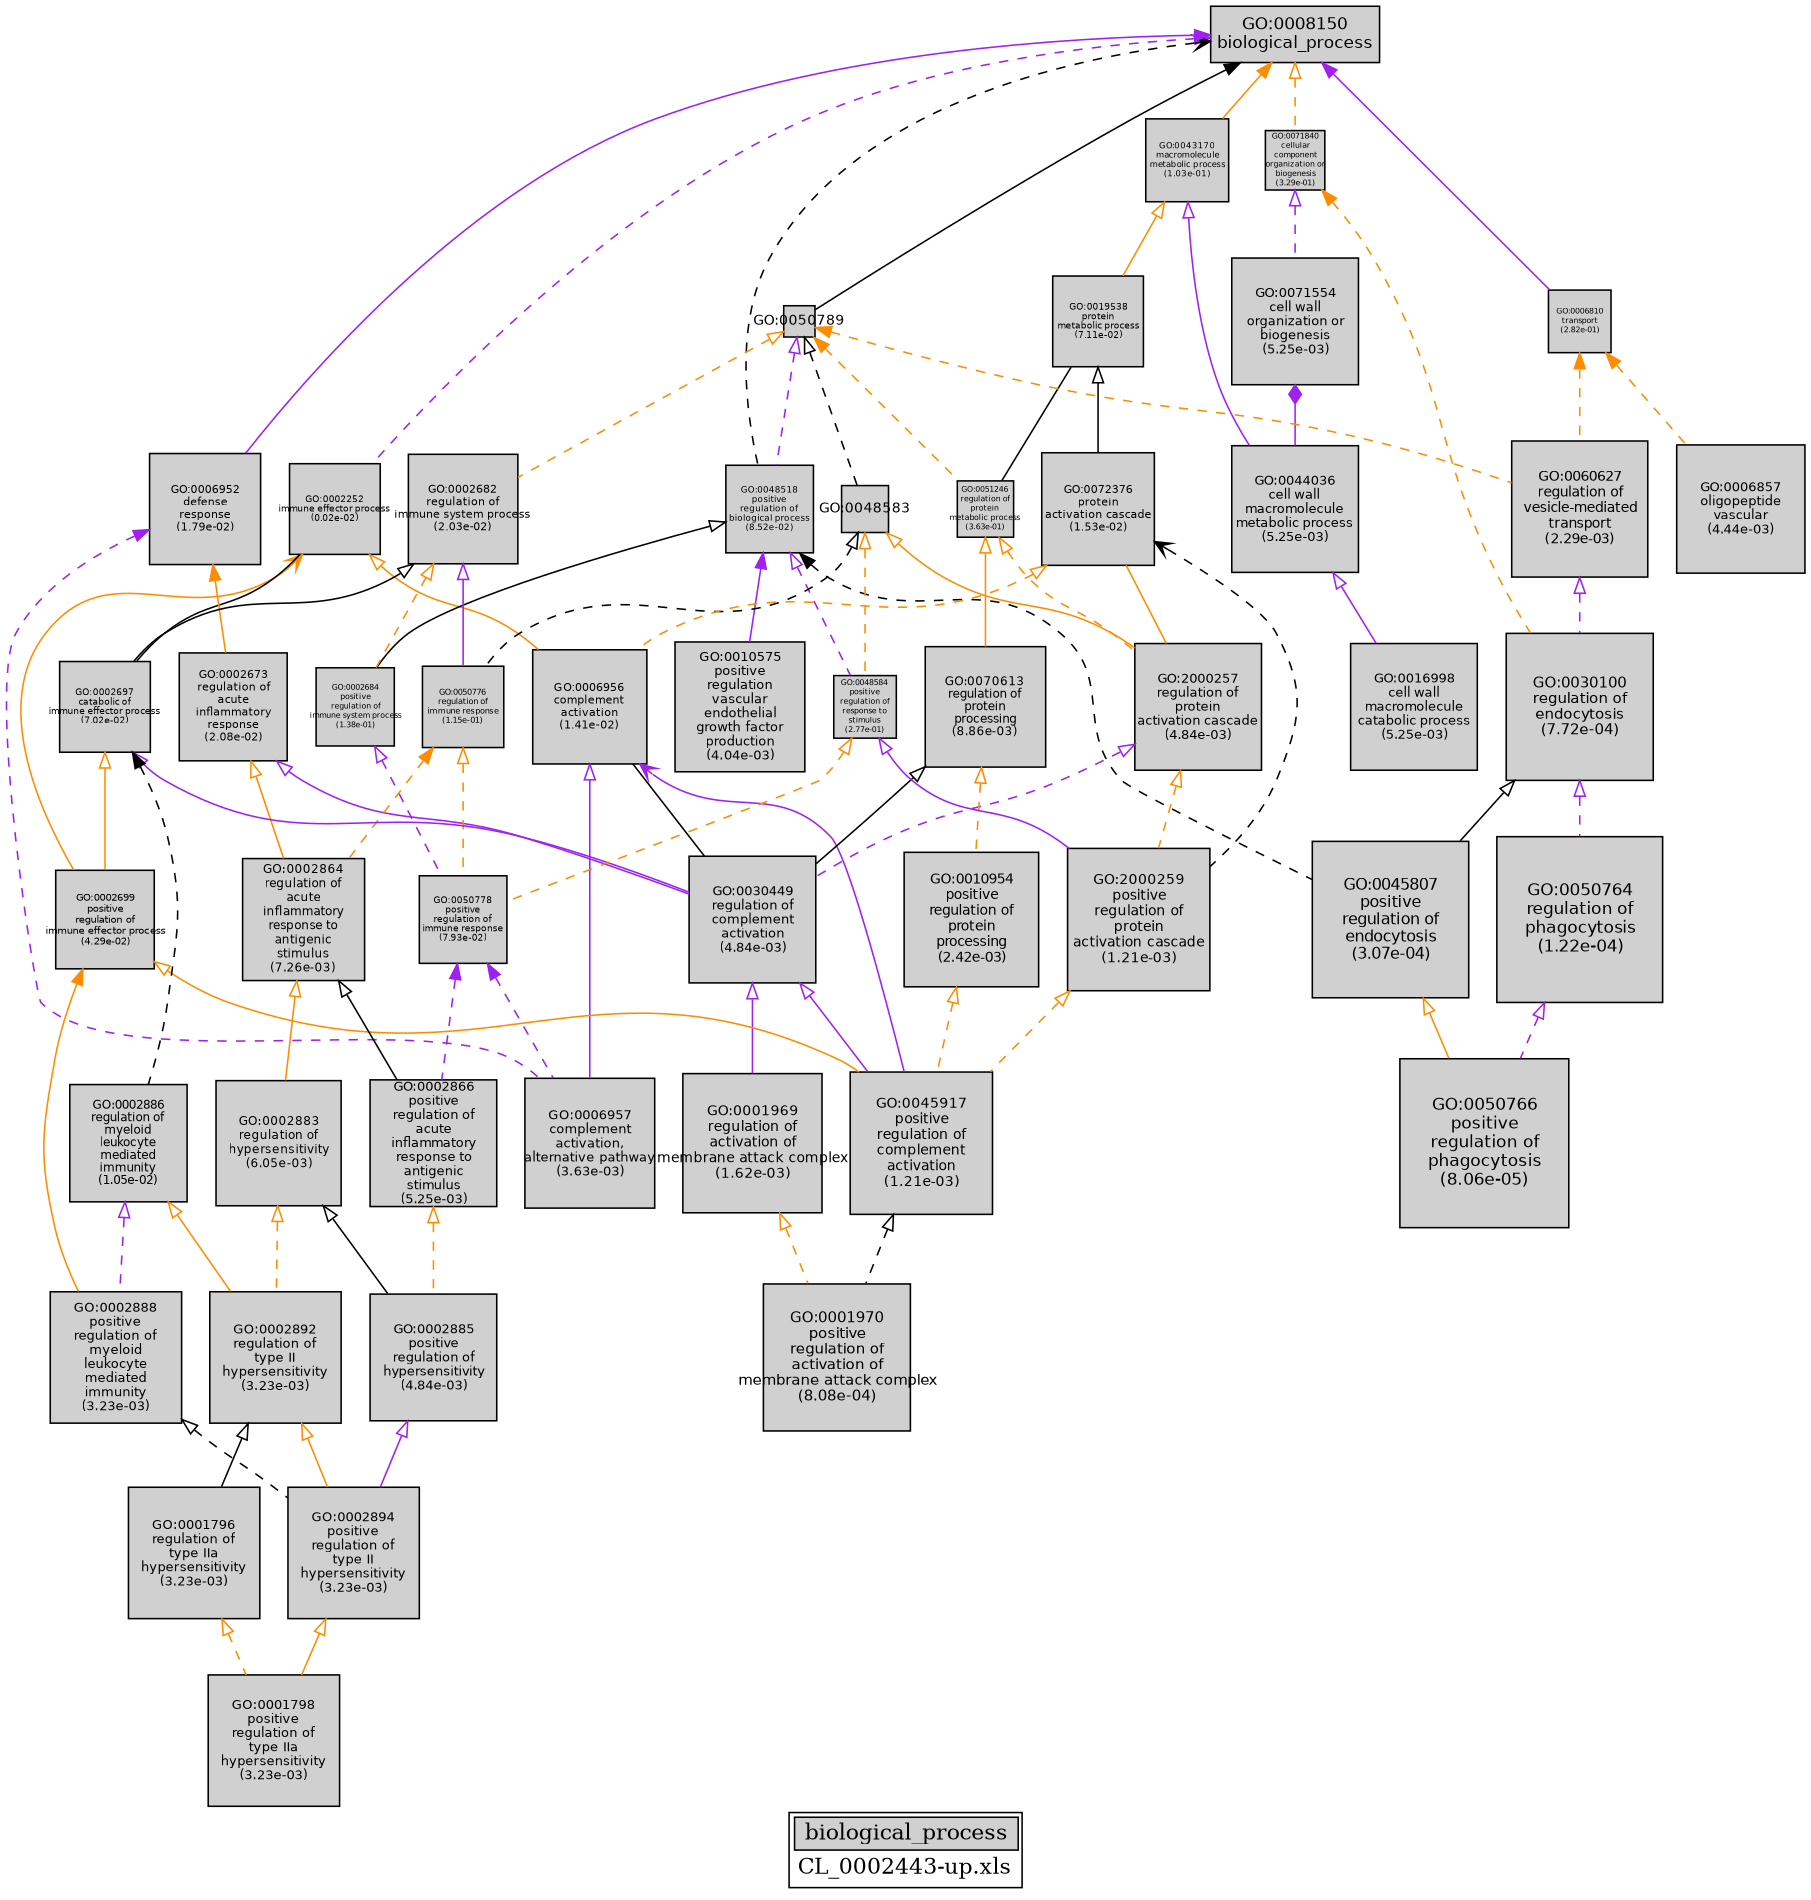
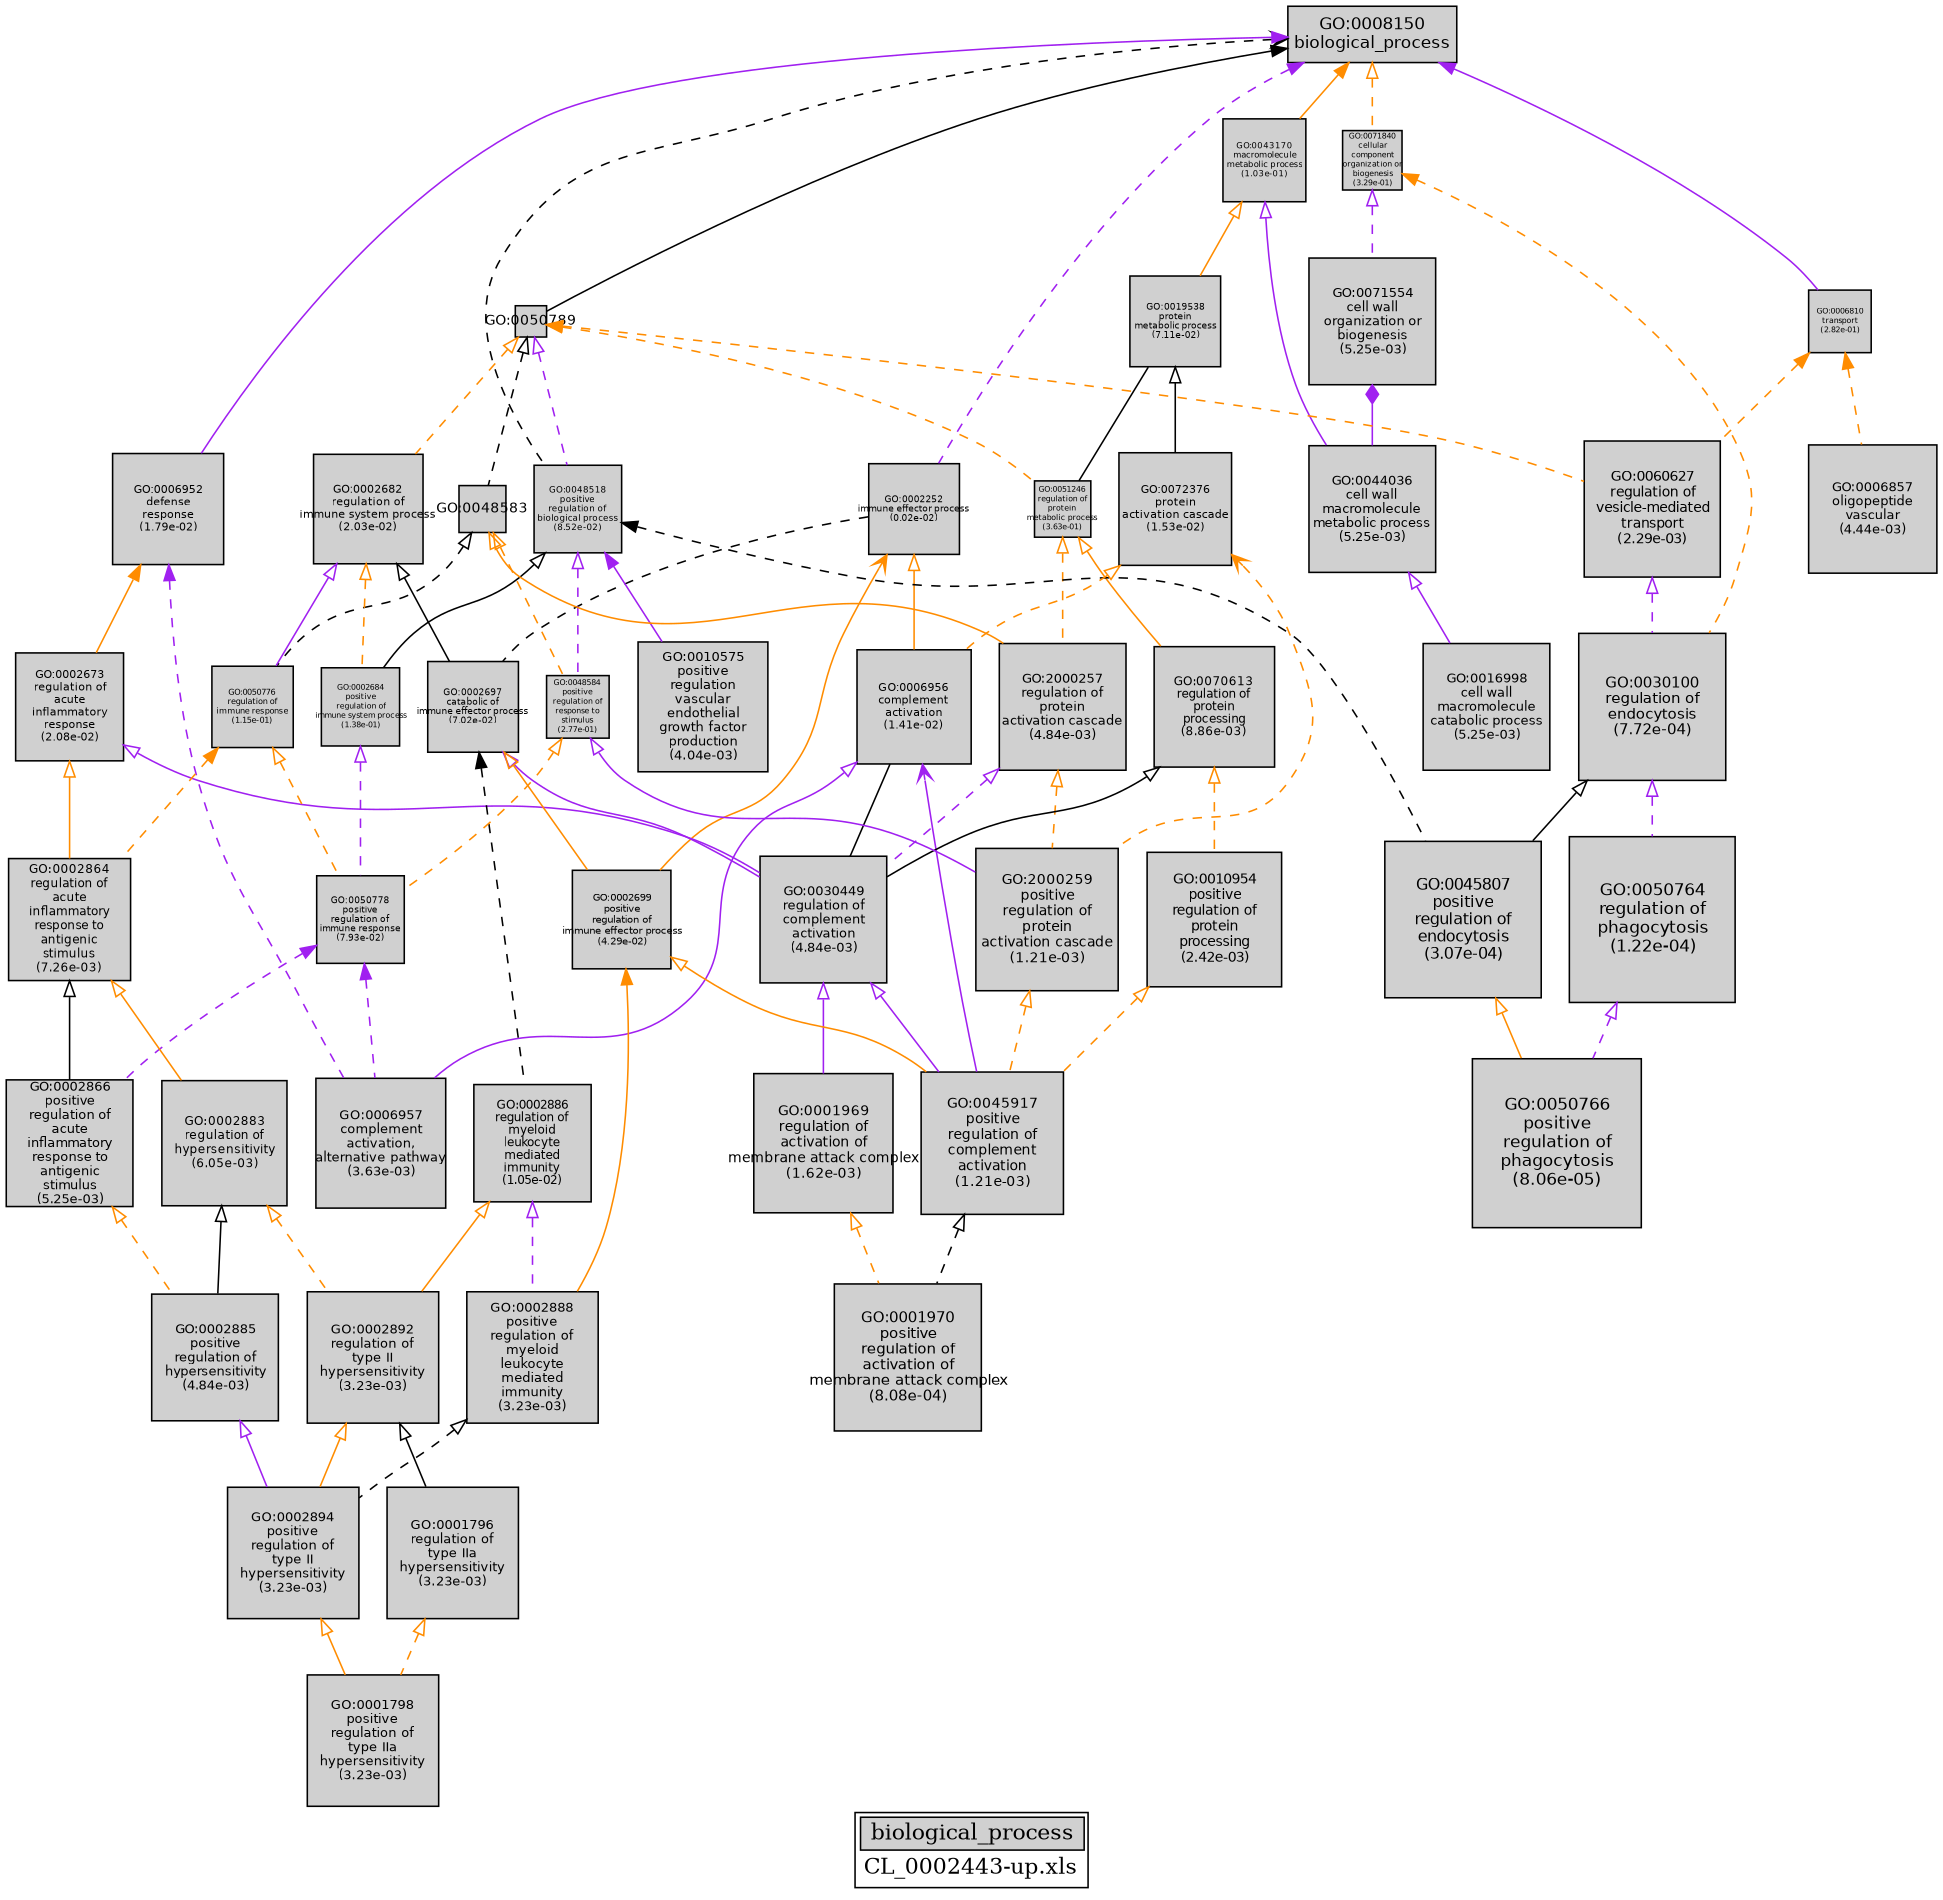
edge "GO:0072376" -- "GO:2000257": removed
edge "GO:0002252" -- "GO:0002697": style solid -> dashed
edge "GO:2000259" -> "GO:0072376": color black -> darkorange
